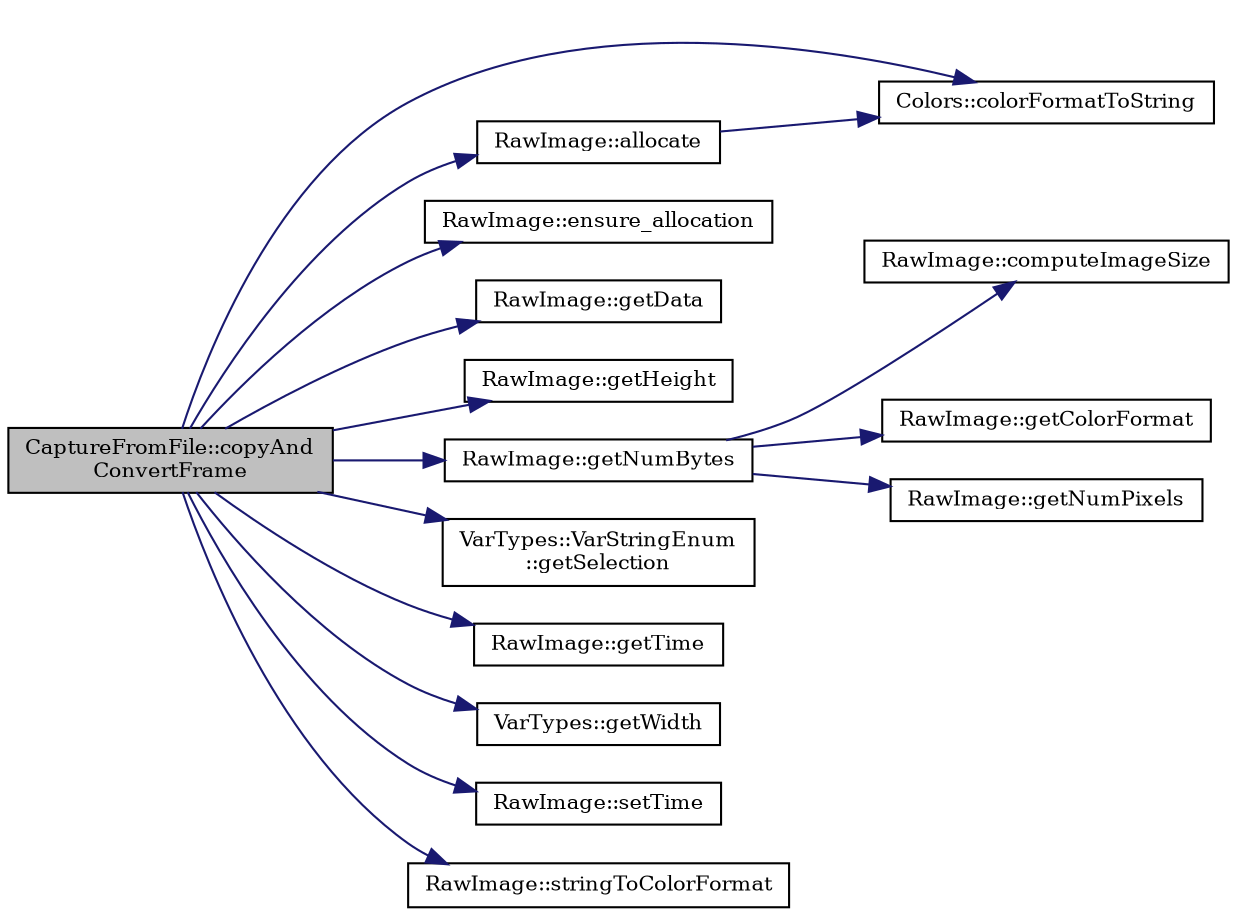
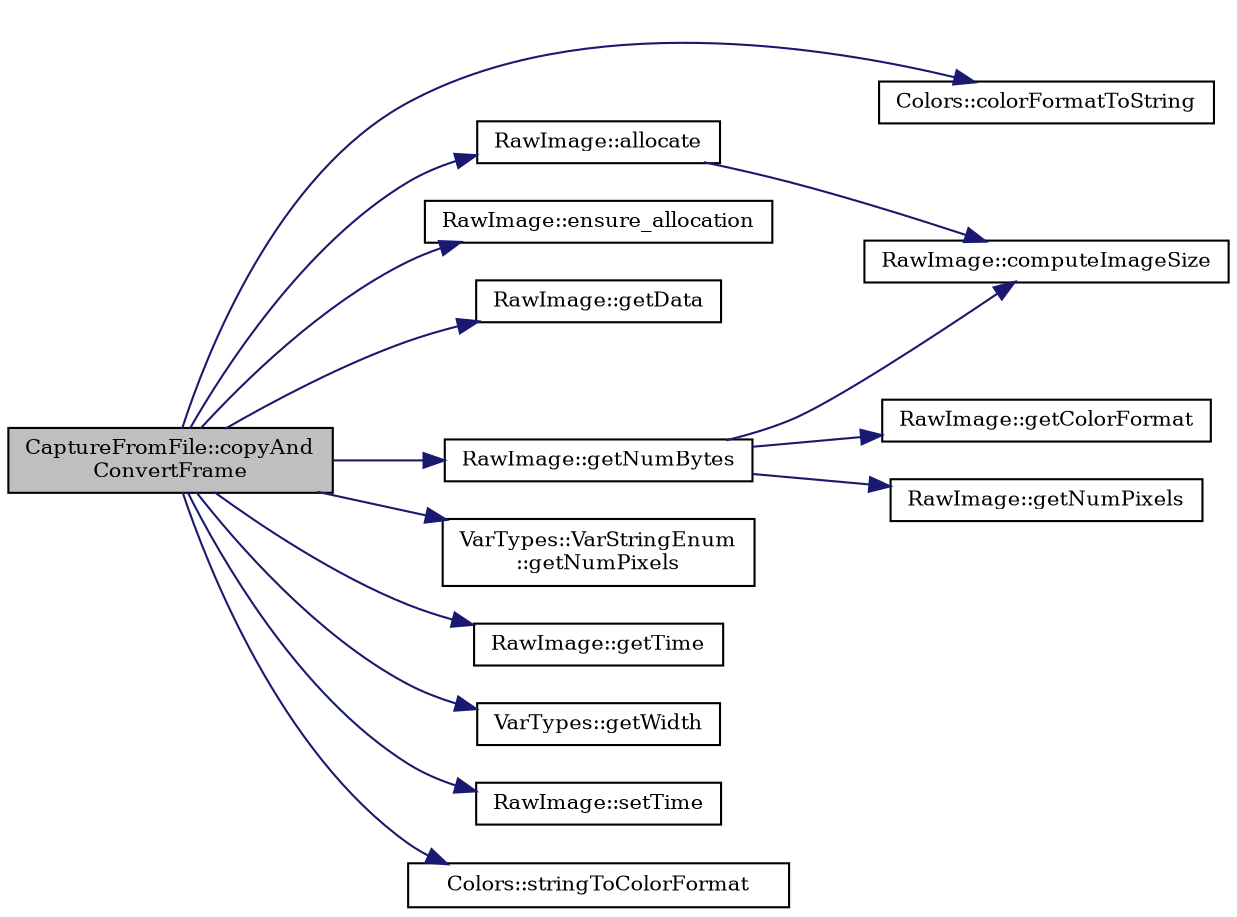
edge "RawImage::allocate" -> "Colors::colorFormatToString": now "RawImage::allocate" -> "RawImage::computeImageSize"
node "RawImage::getHeight": removed
node "VarTypes::VarStringEnum ::getSelection": label "VarTypes::VarStringEnum ::getSelection" -> "VarTypes::VarStringEnum ::getNumPixels"
node "RawImage::stringToColorFormat": label "RawImage::stringToColorFormat" -> "Colors::stringToColorFormat"
